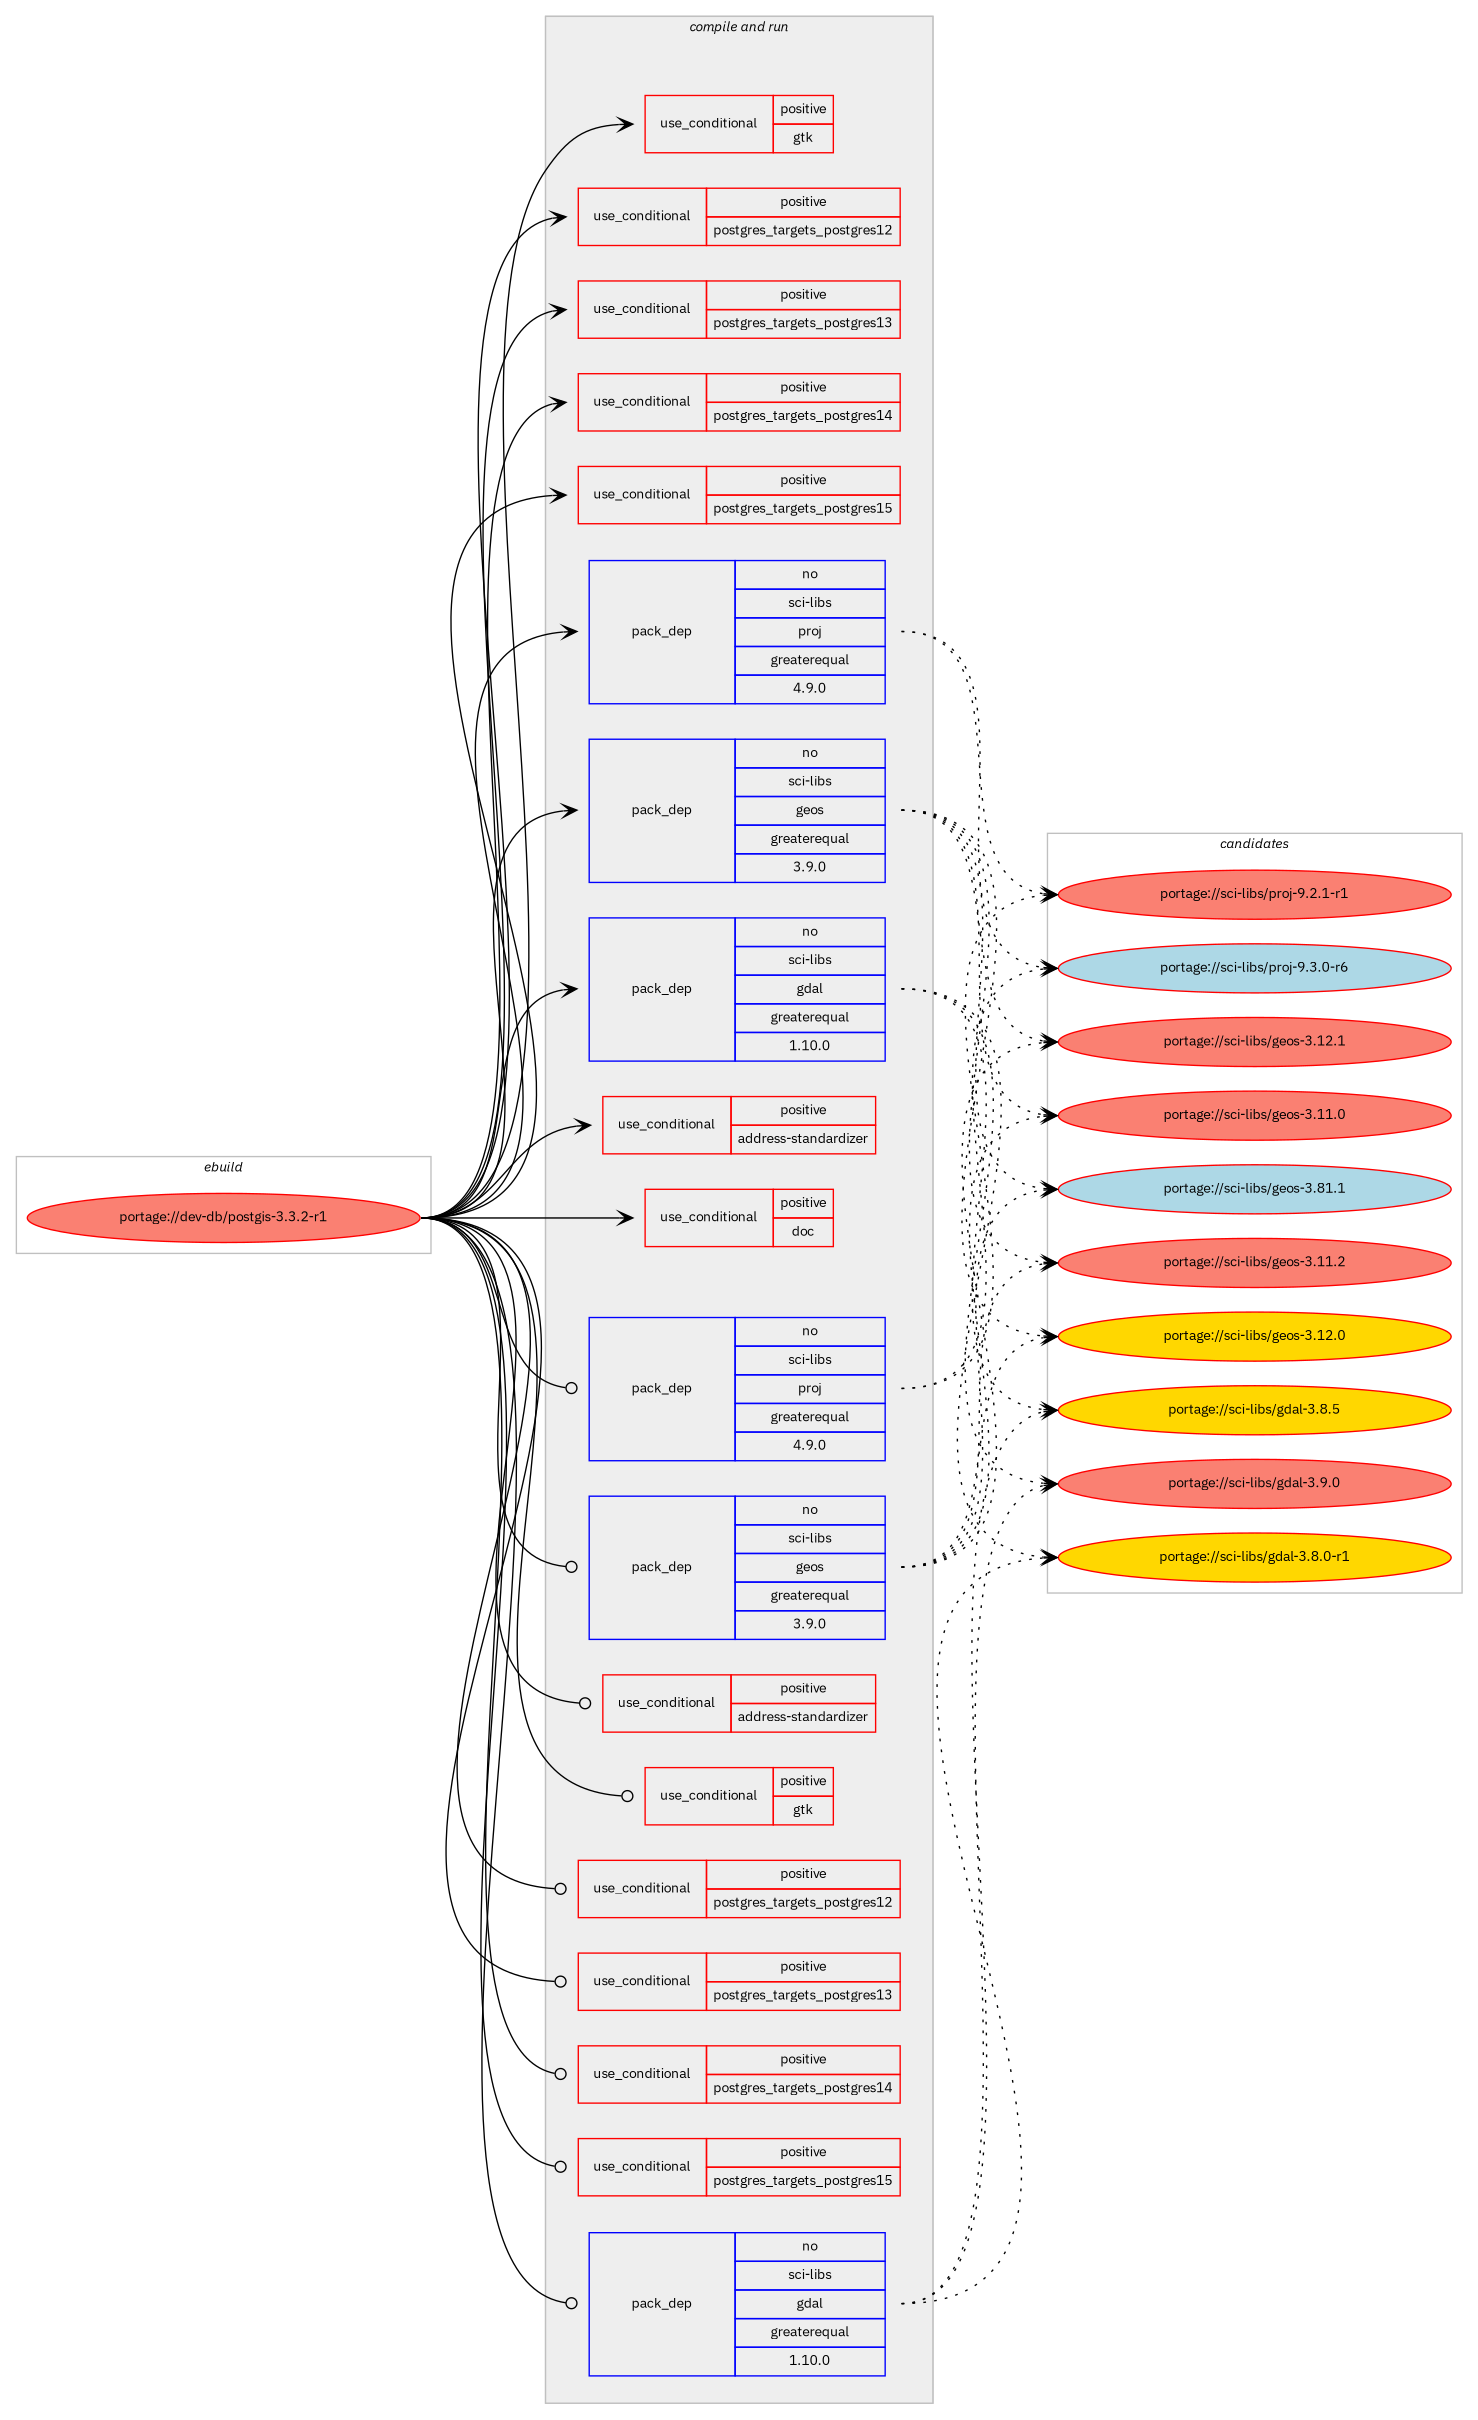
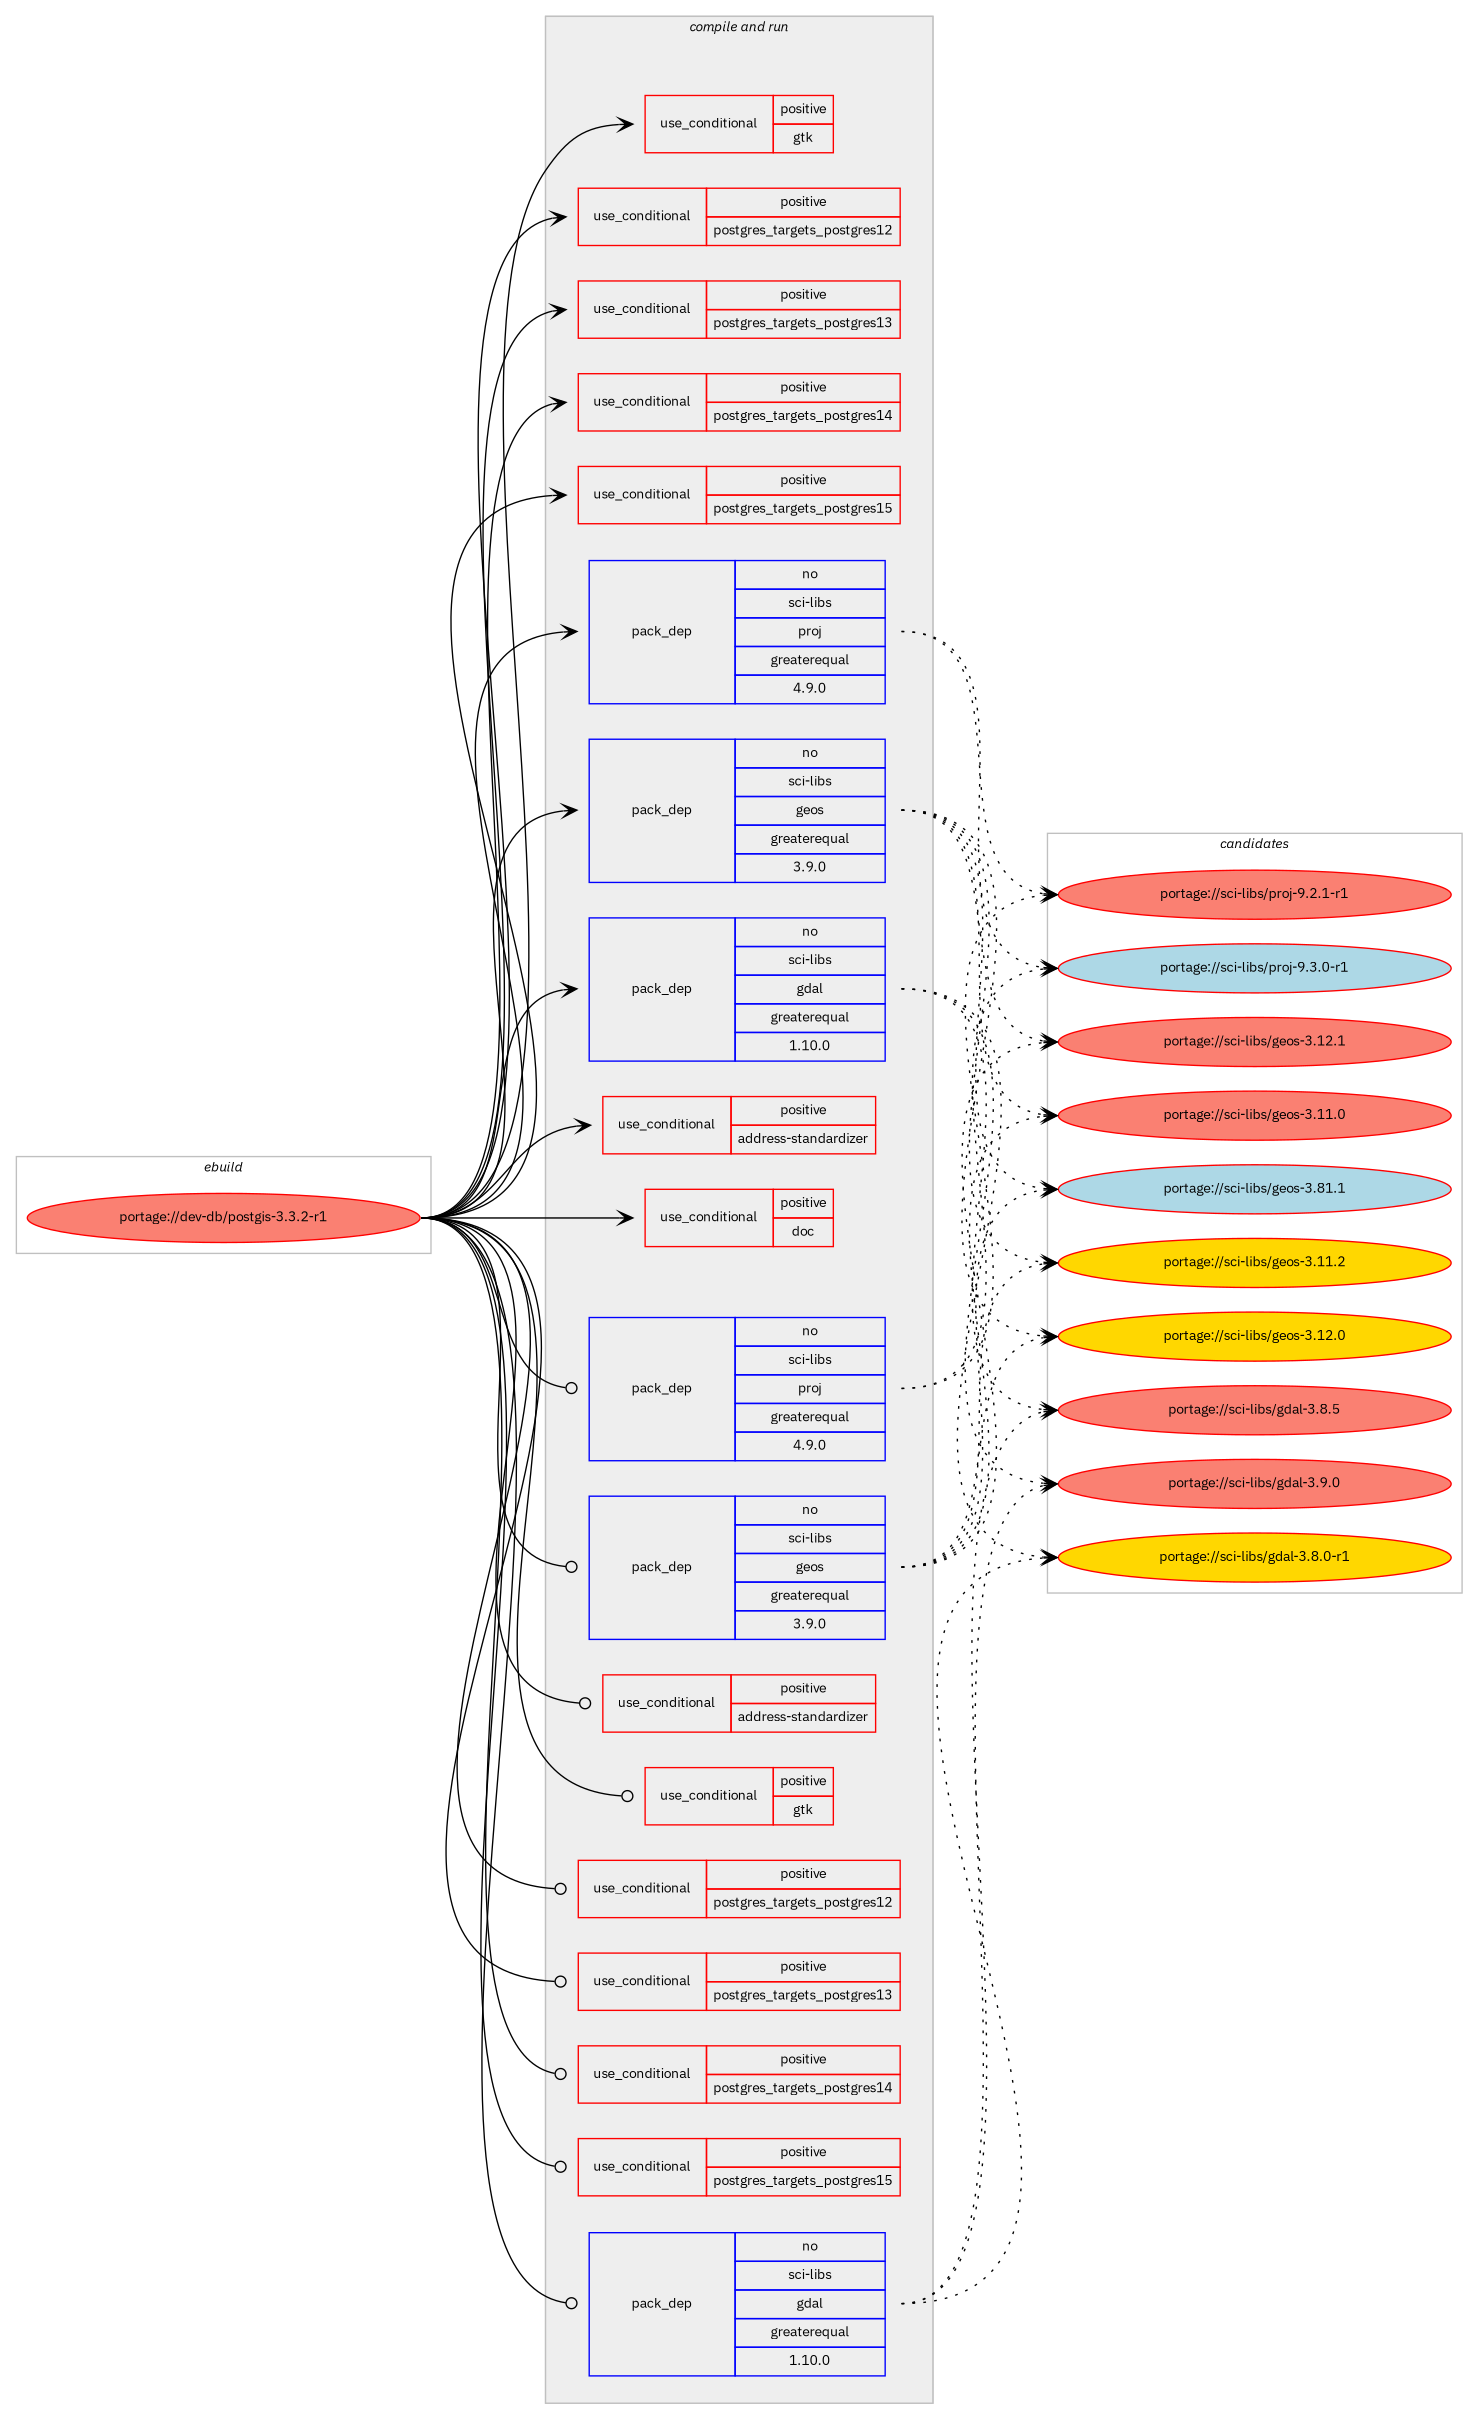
node "portage://sci-libs/proj-9.3.0-r6": label "portage://sci-libs/proj-9.3.0-r6" -> "portage://sci-libs/proj-9.3.0-r1"
node "portage://sci-libs/geos-3.11.2": fillcolor salmon -> gold
node "portage://sci-libs/gdal-3.8.5": fillcolor gold -> salmon
